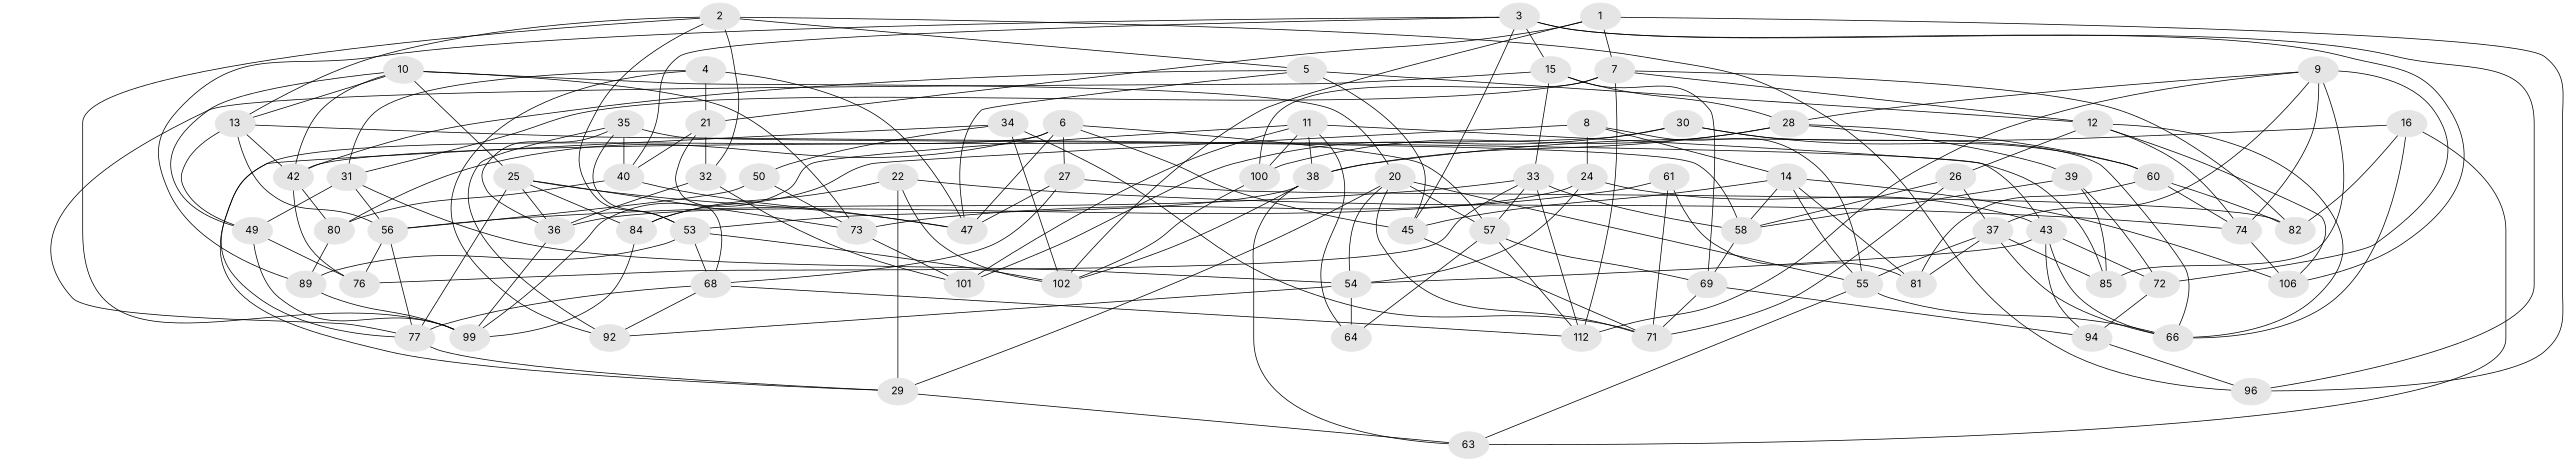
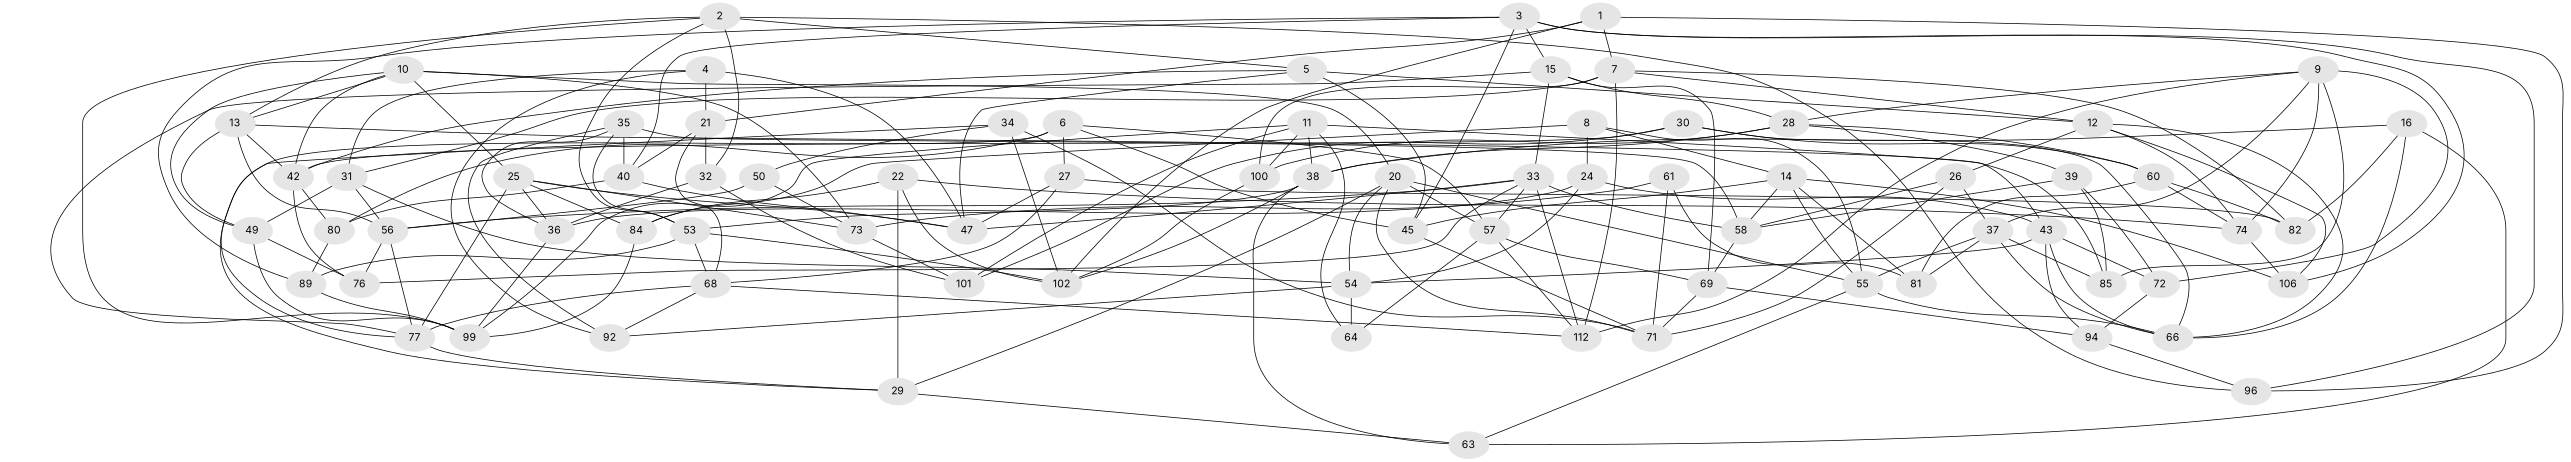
edge "6" -- "47": now "33" -- "47"
